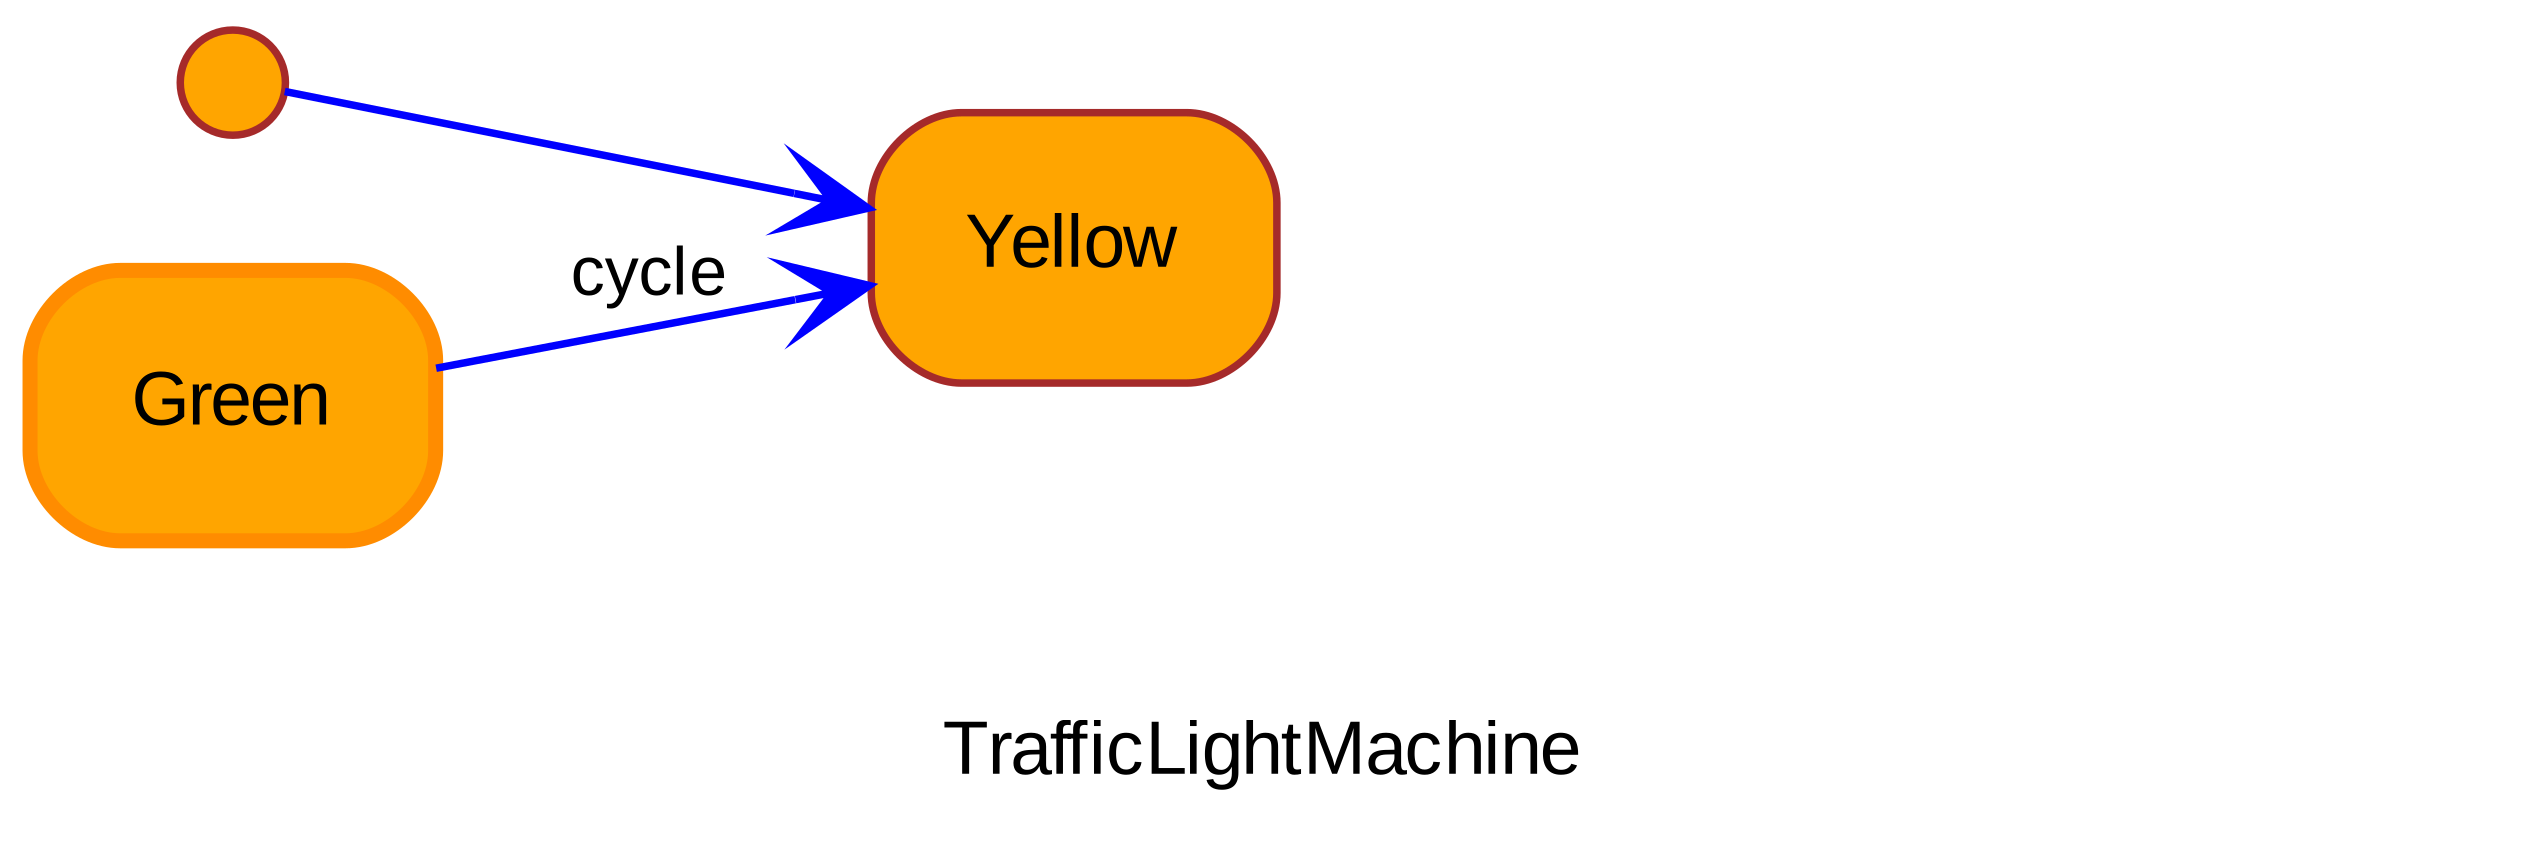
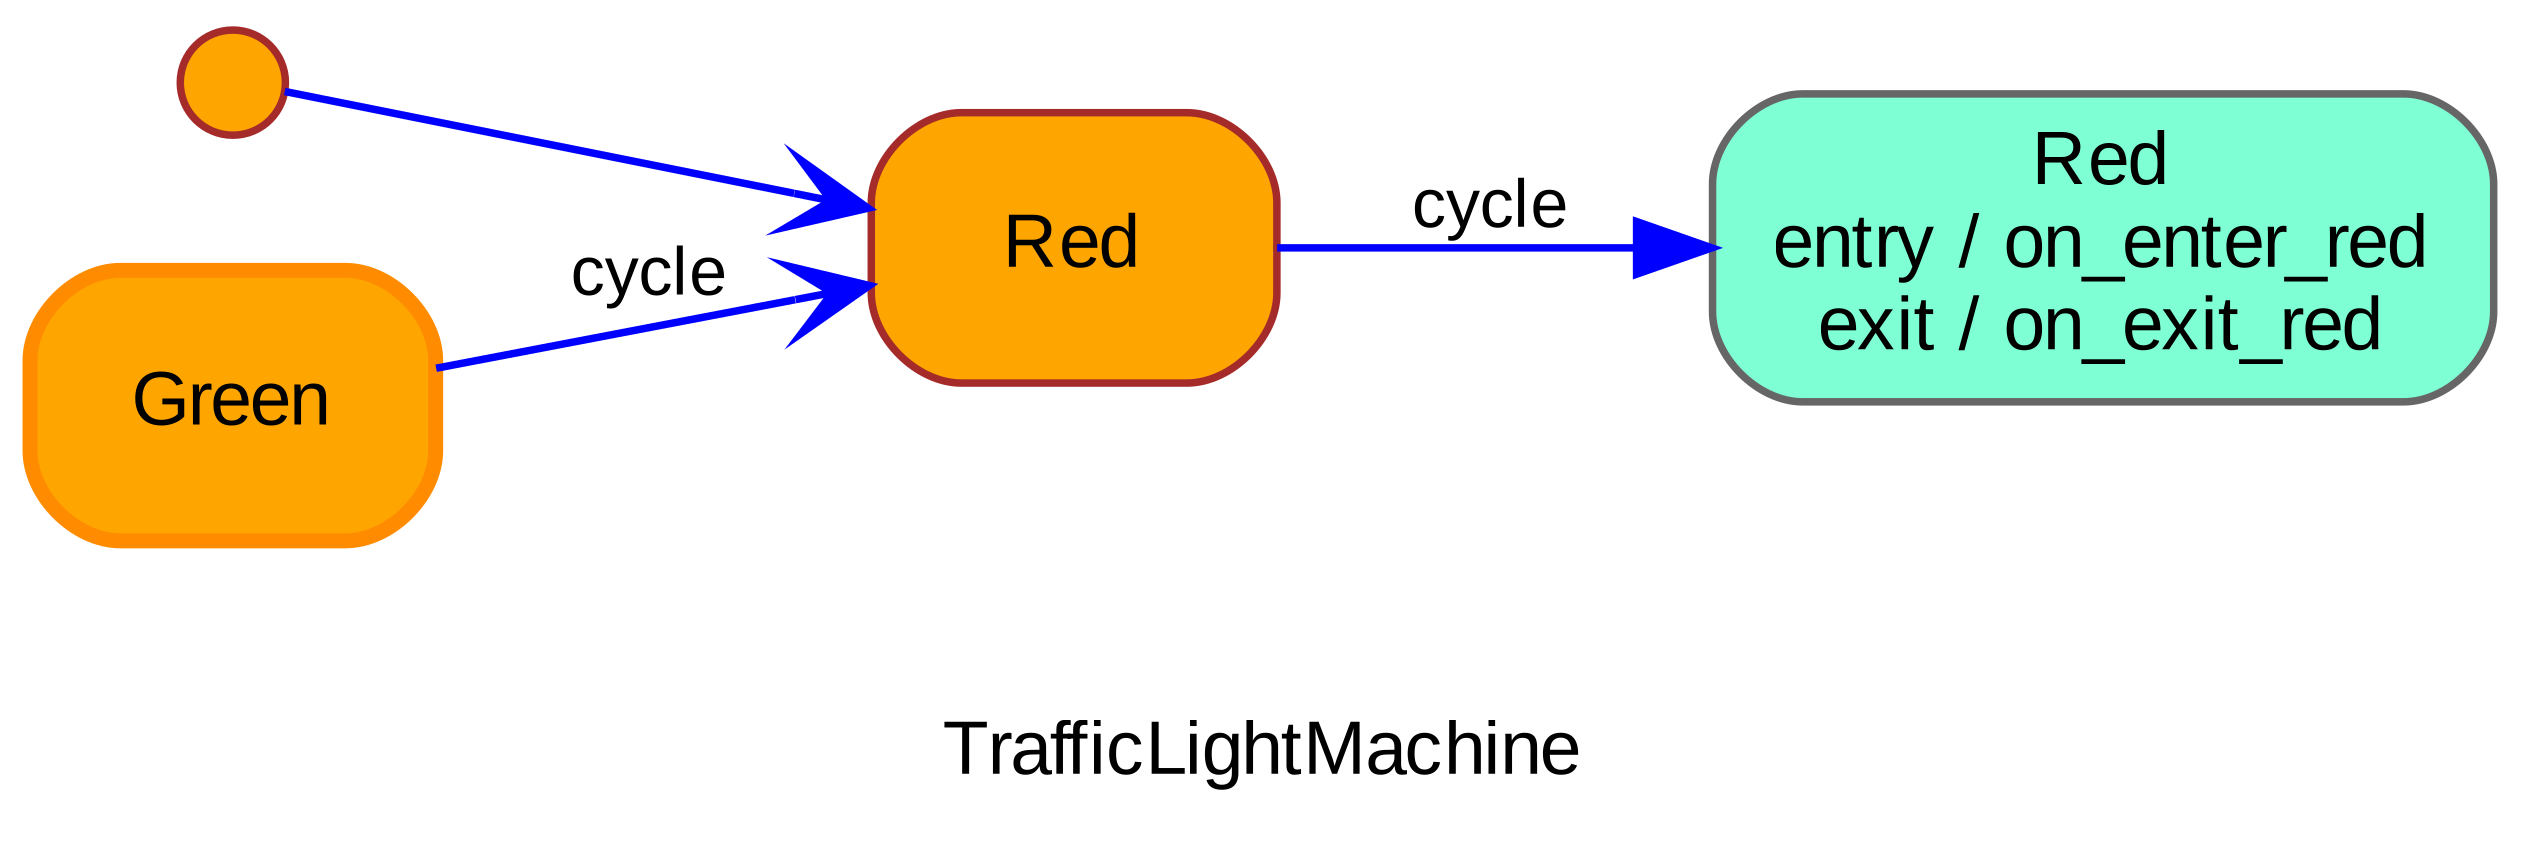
node "Yellow": label "Yellow" -> "Red"
node "Red entry / on_enter_red exit / on_exit_red": added
